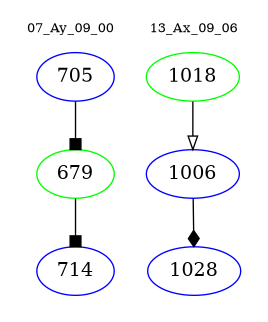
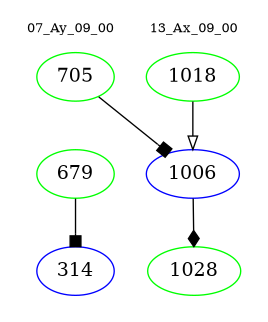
cluster "13_Ax_09_06": label "13_Ax_09_06" -> "13_Ax_09_00"
node "705": color blue -> green
edge "705" -> "679": now "705" -> "1006"
node "714": label "714" -> "314"
node "1028": color blue -> green
